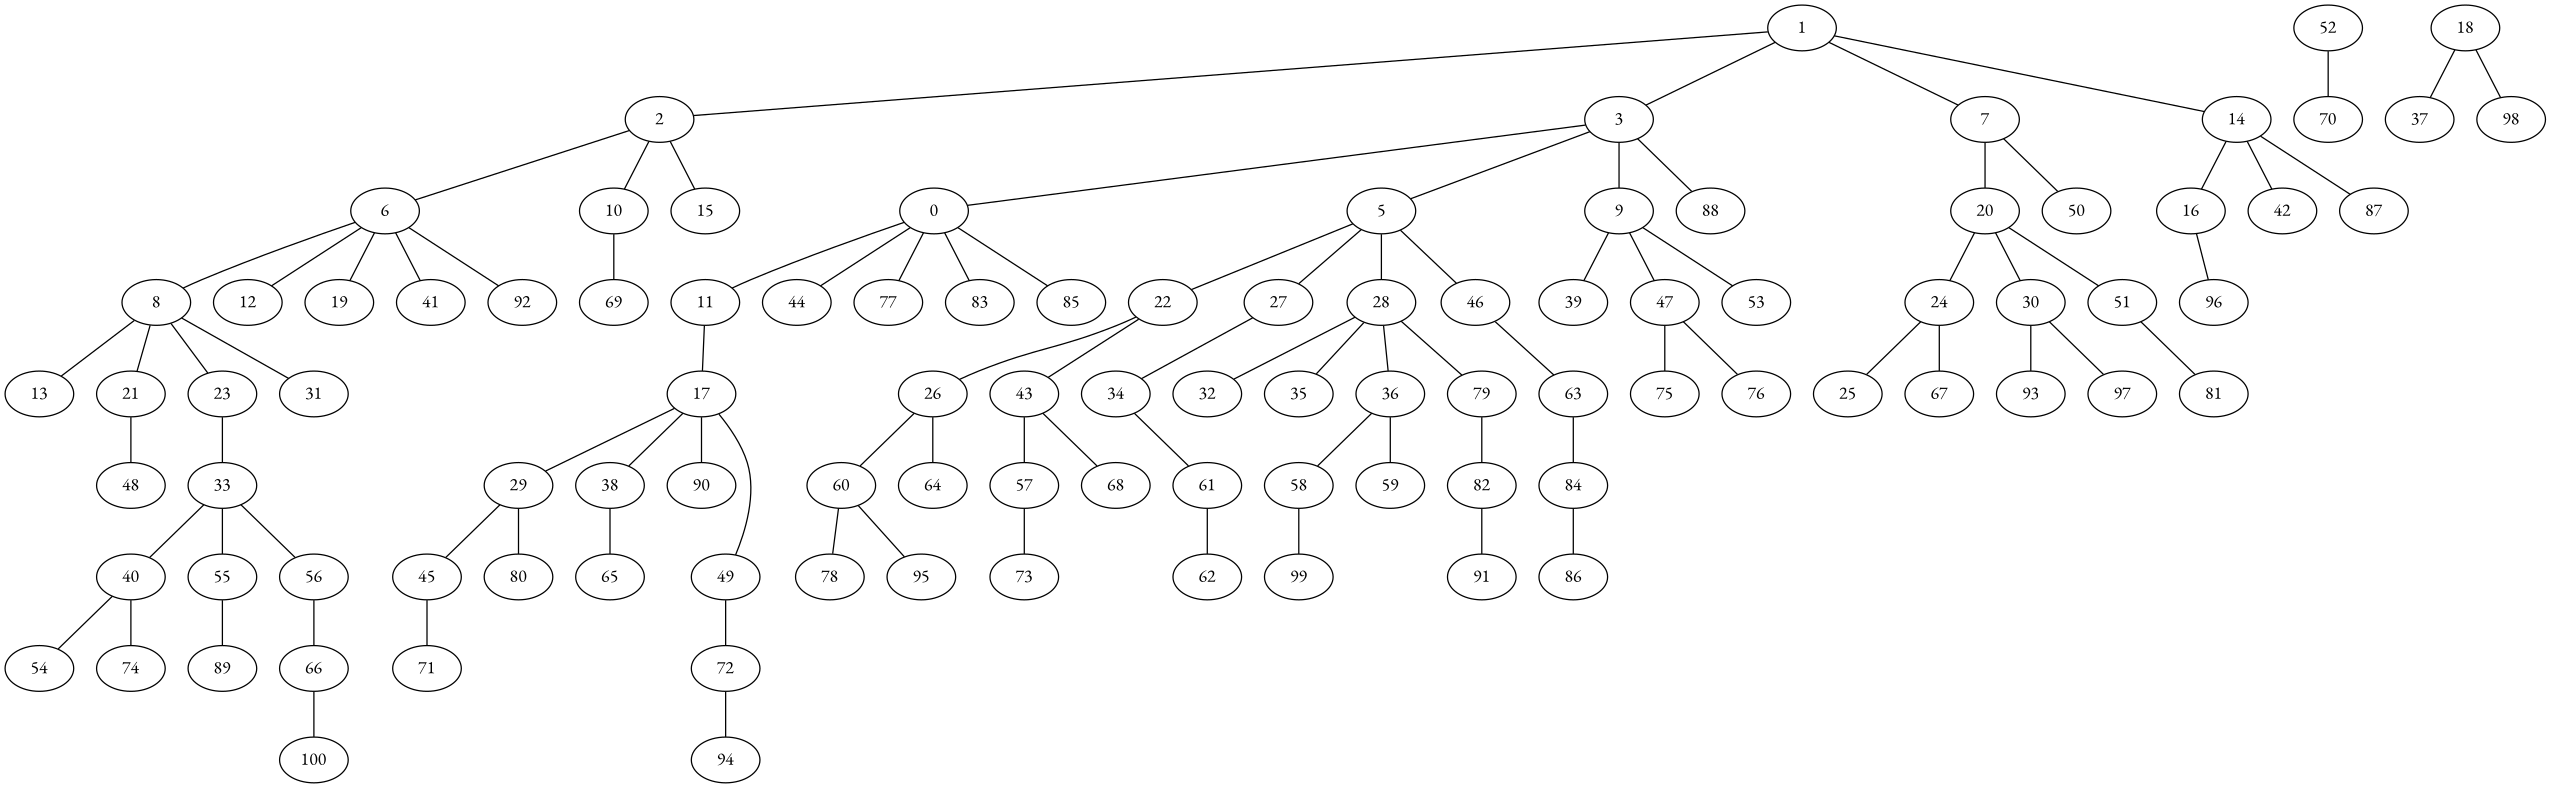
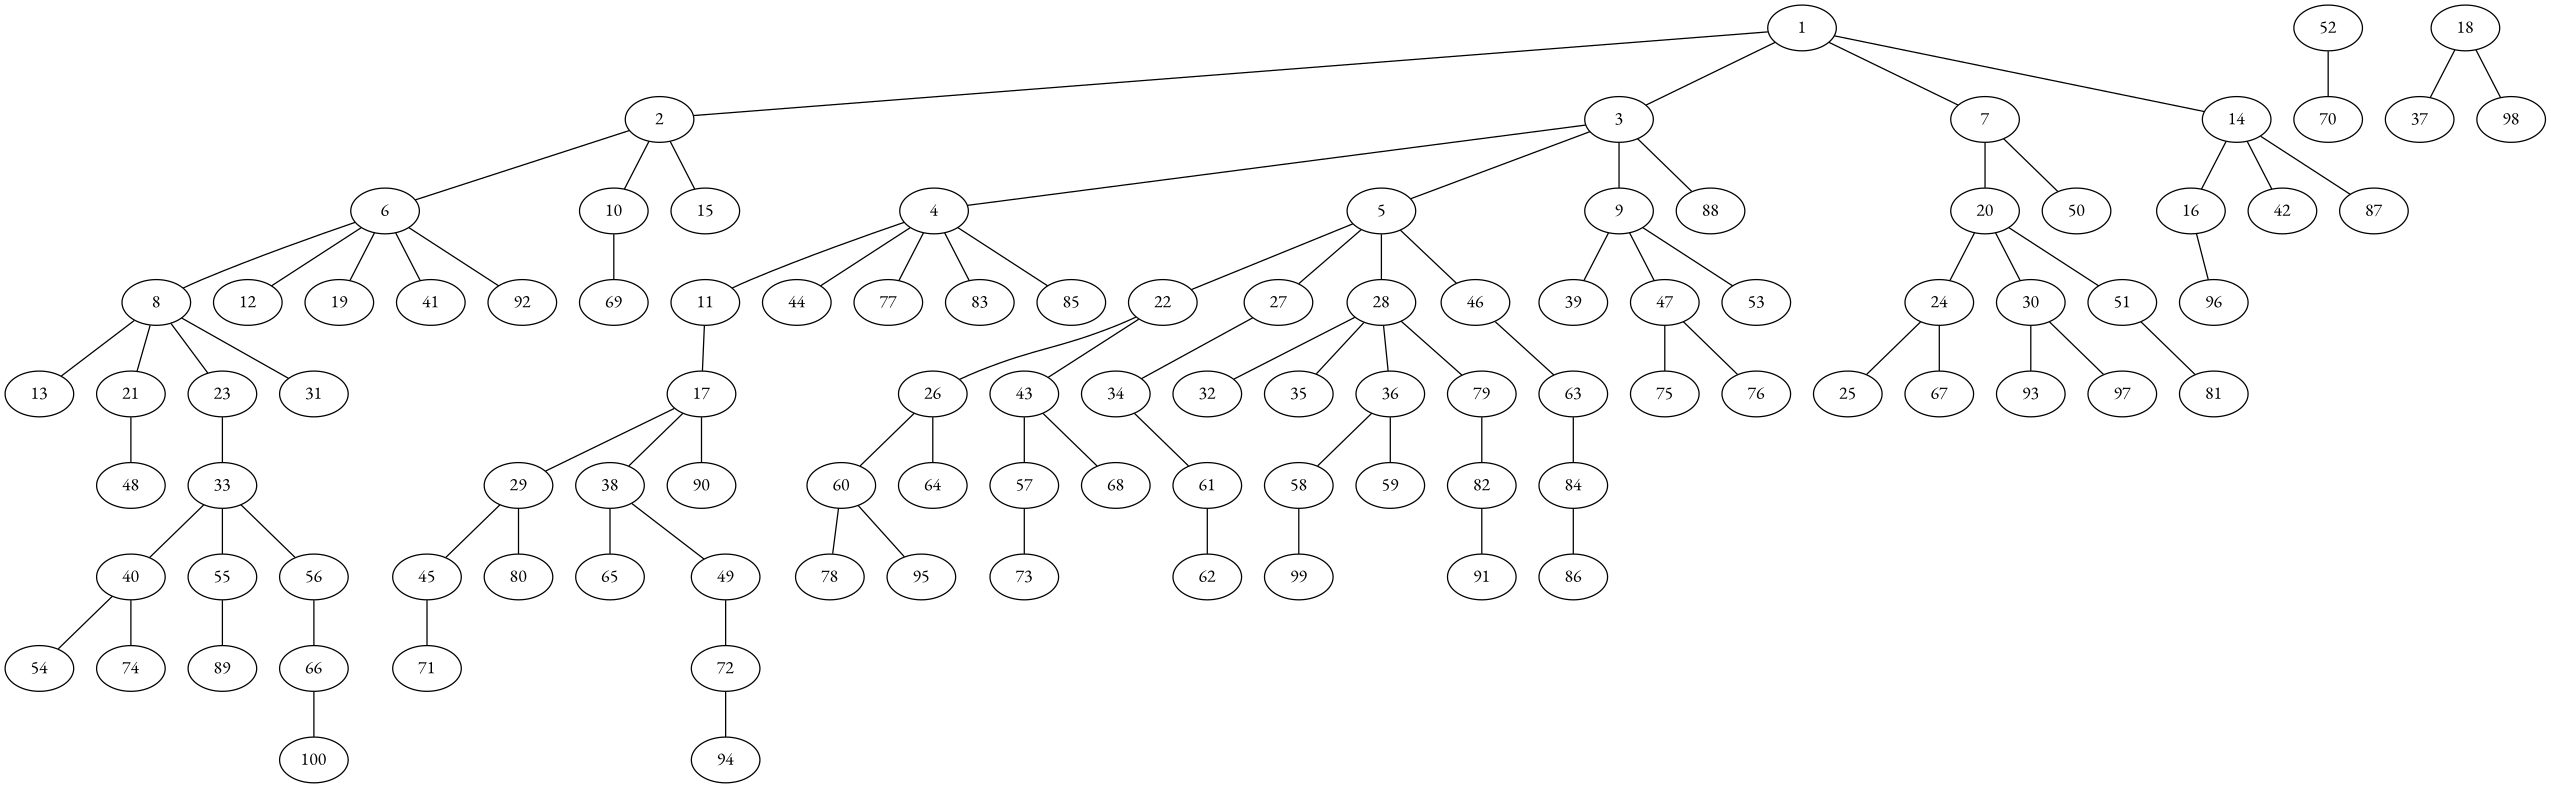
node "0": label "0" -> "4"
edge "17" -- "49": now "38" -- "49"
